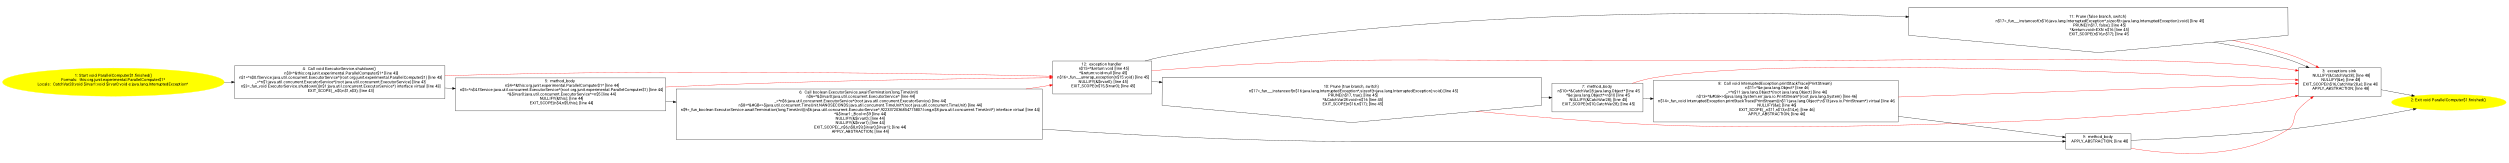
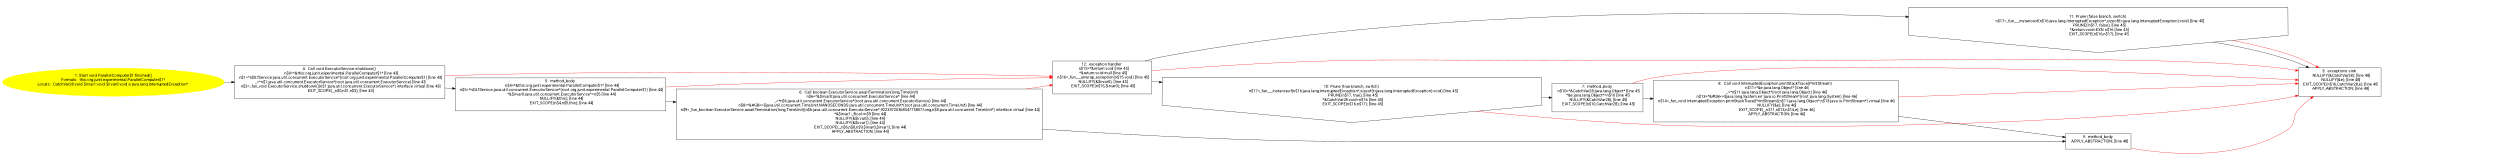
node "2: Exit void ParallelComputer$1.finished()": removed
